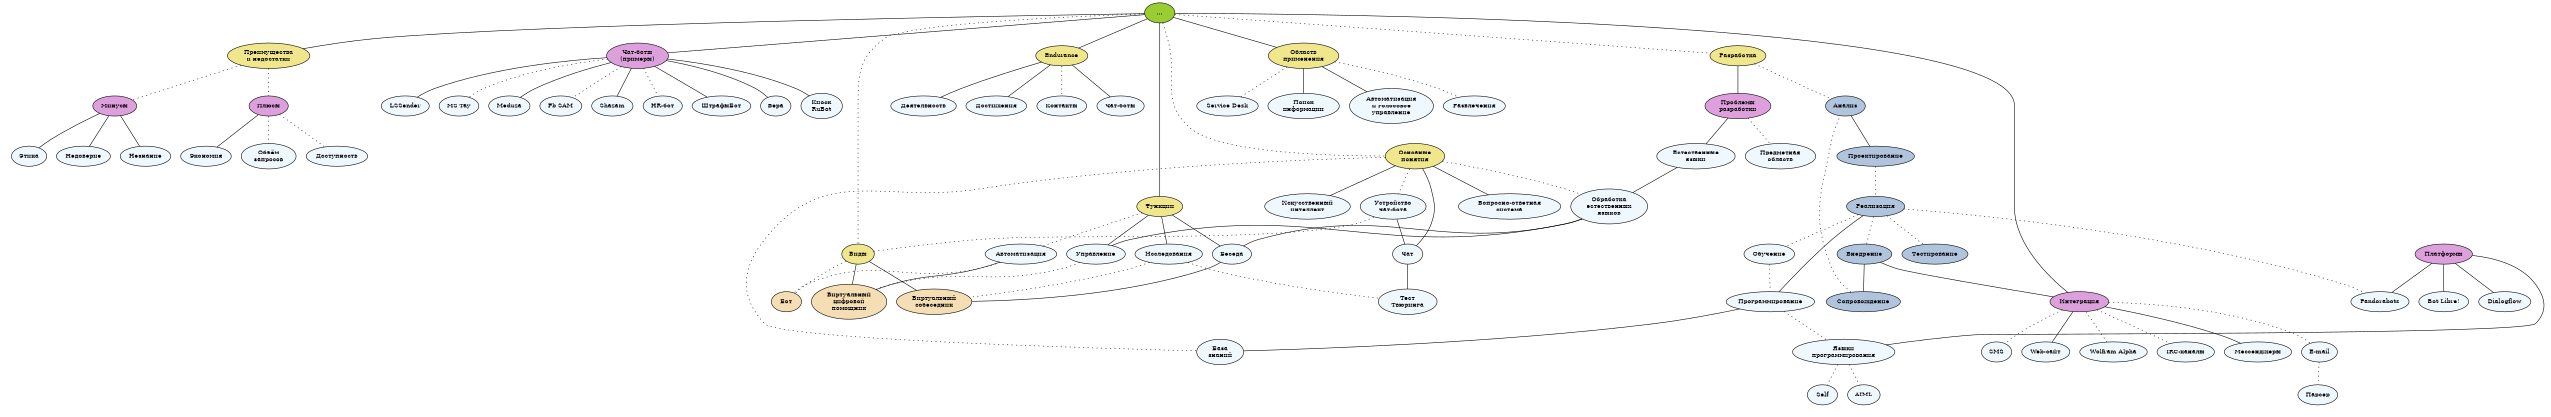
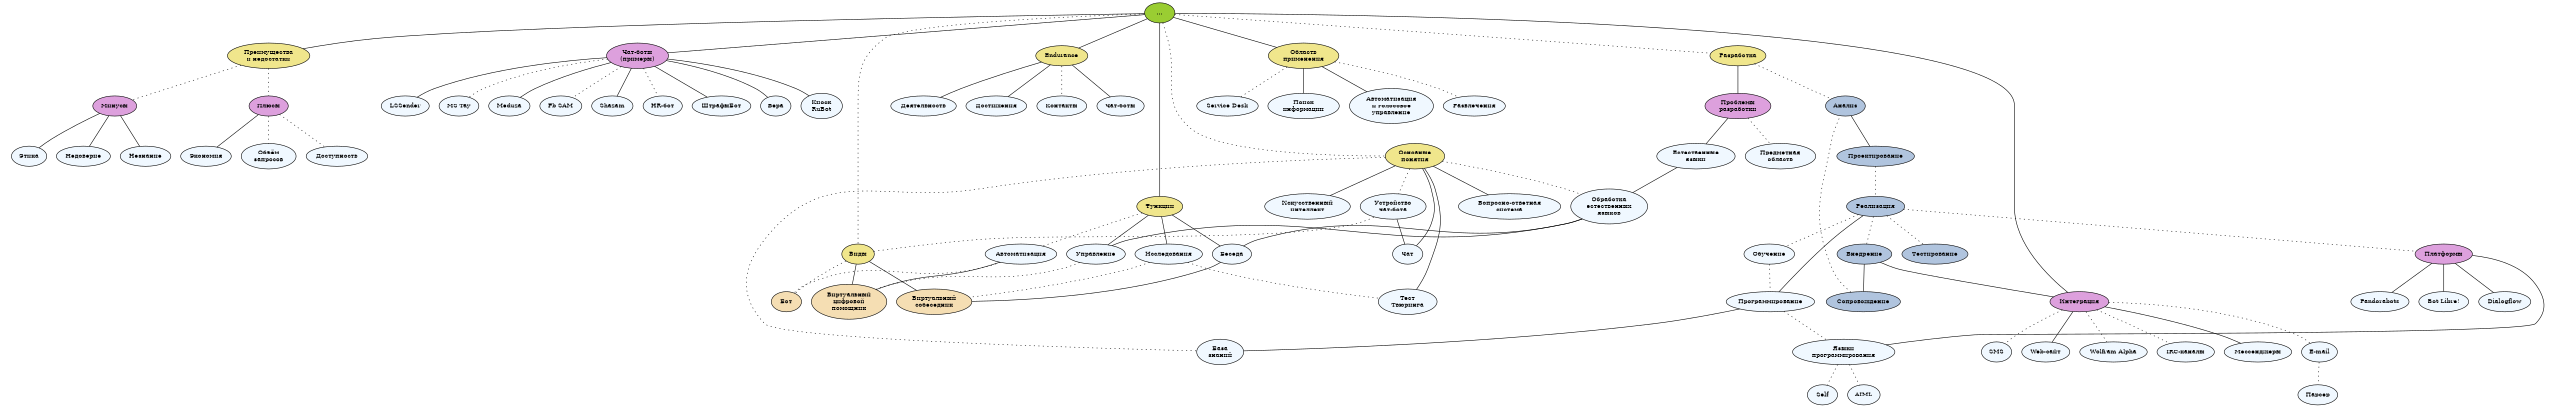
edge "Реализация" -- "Pandorabots": now "Реализация" -- "Платформы"
edge "Чат" -- "Тест Тьюринга": now "Основные понятия" -- "Тест Тьюринга"
